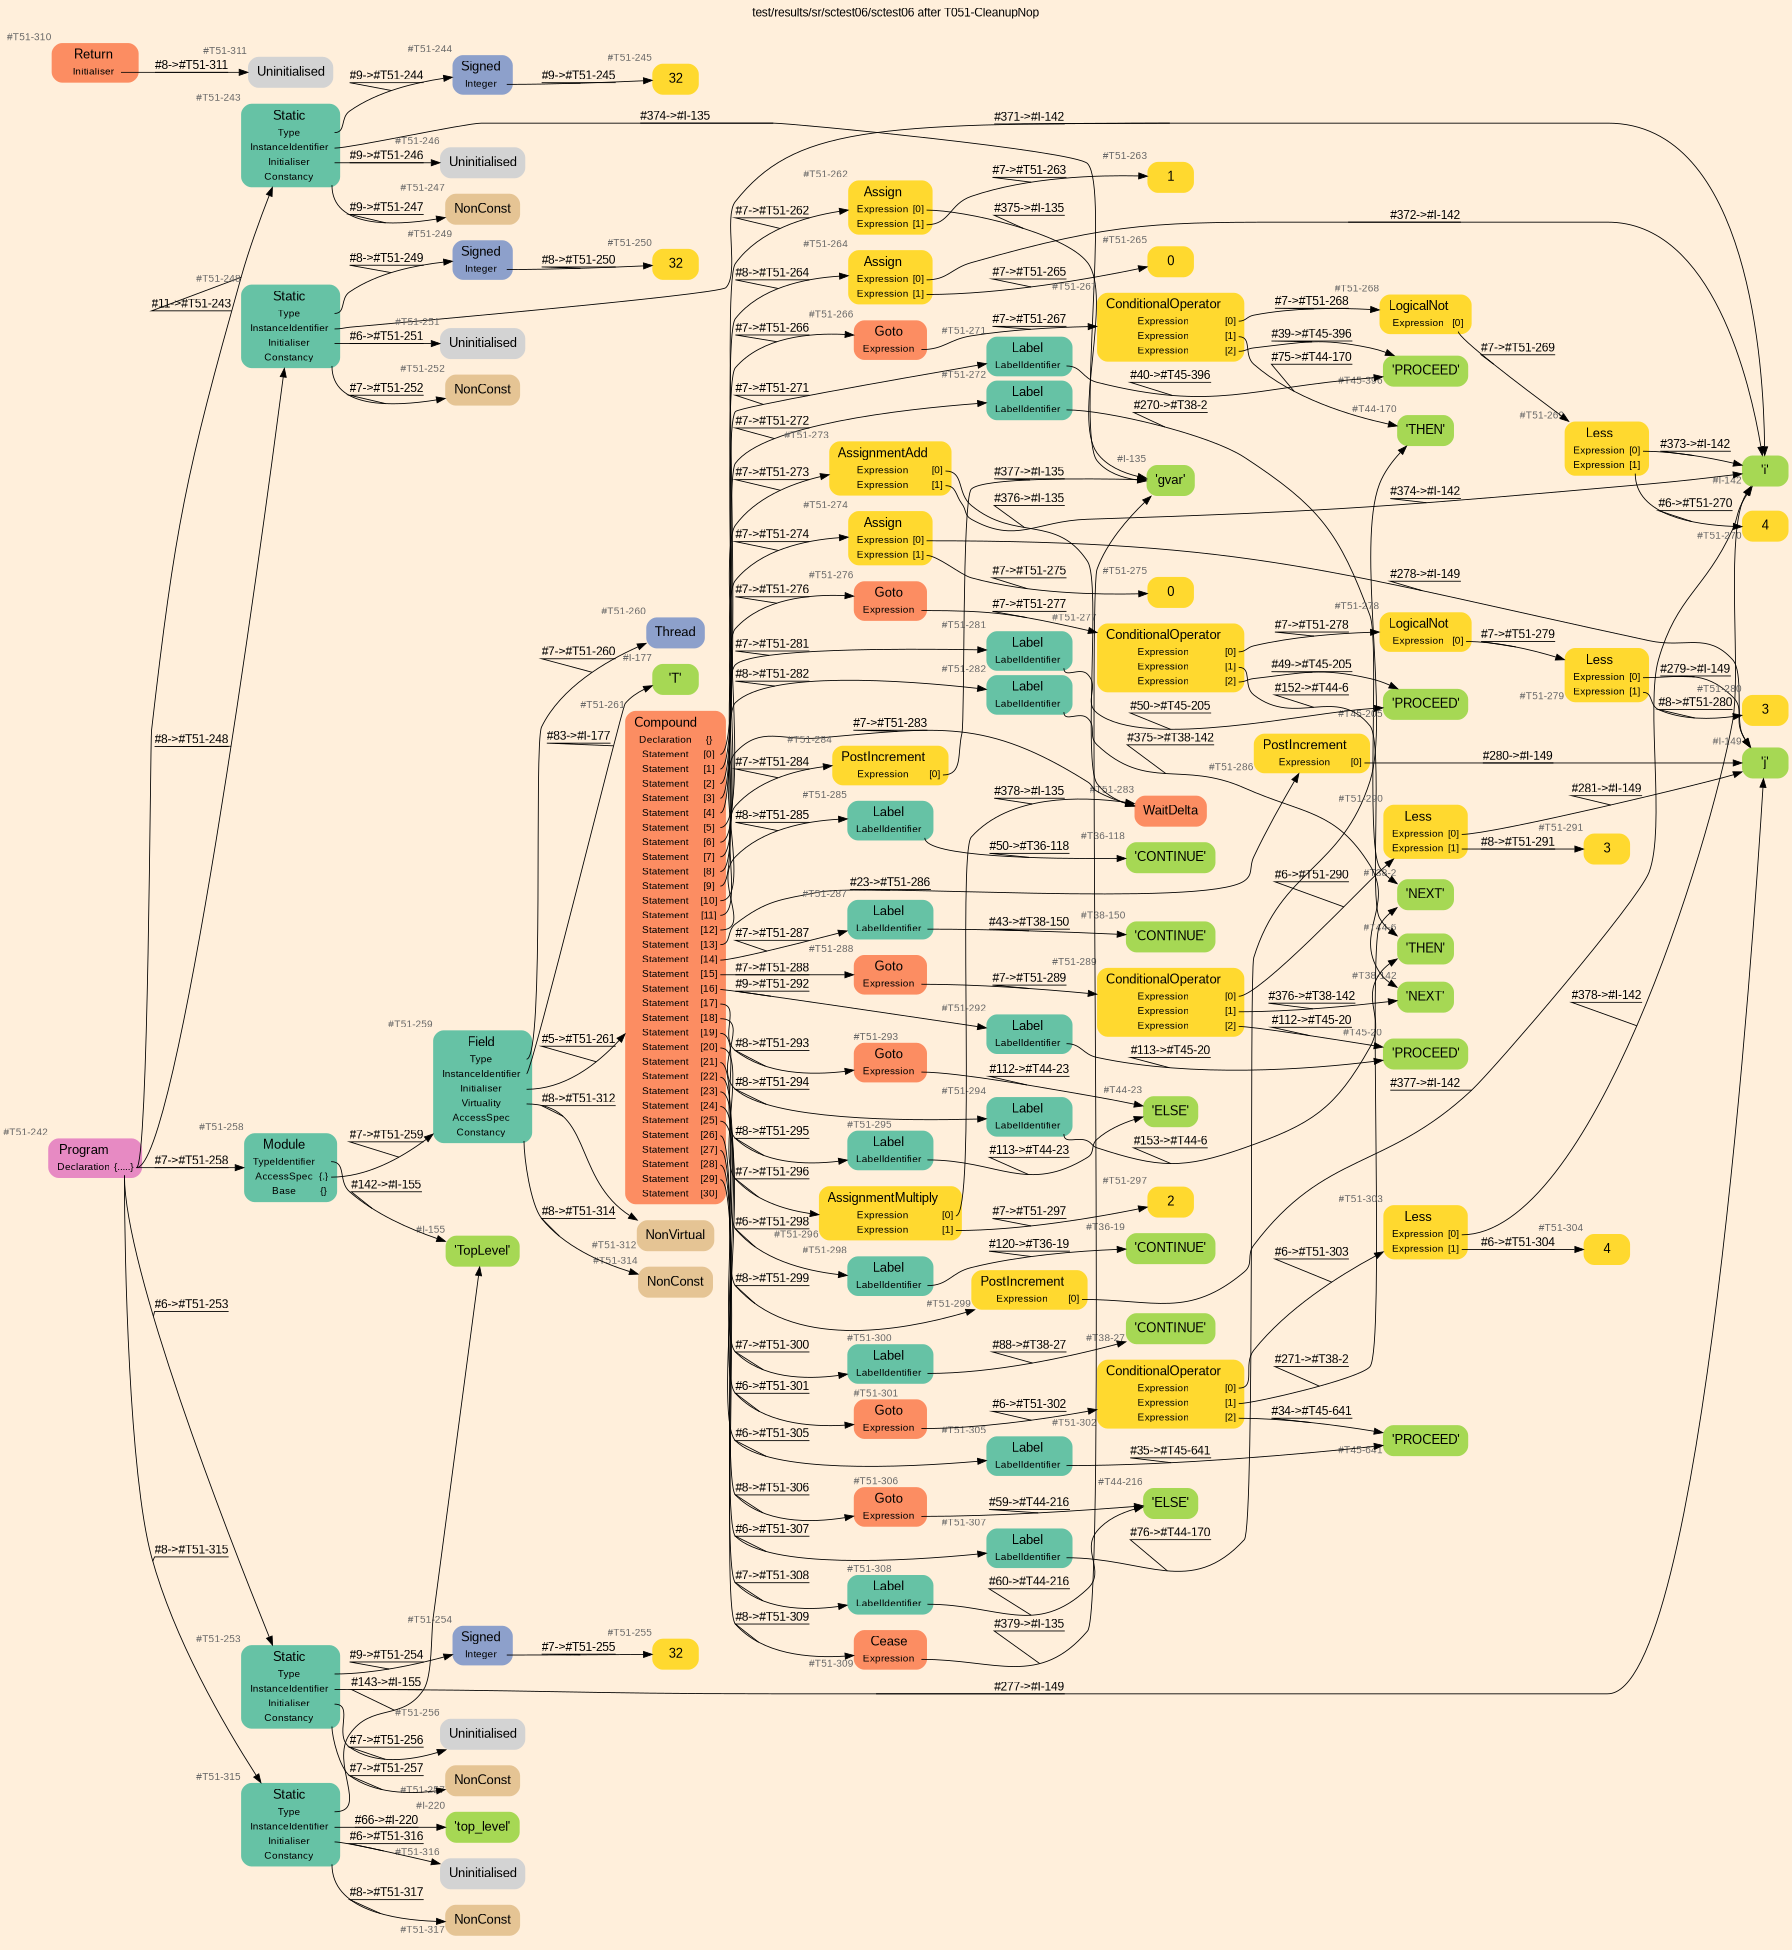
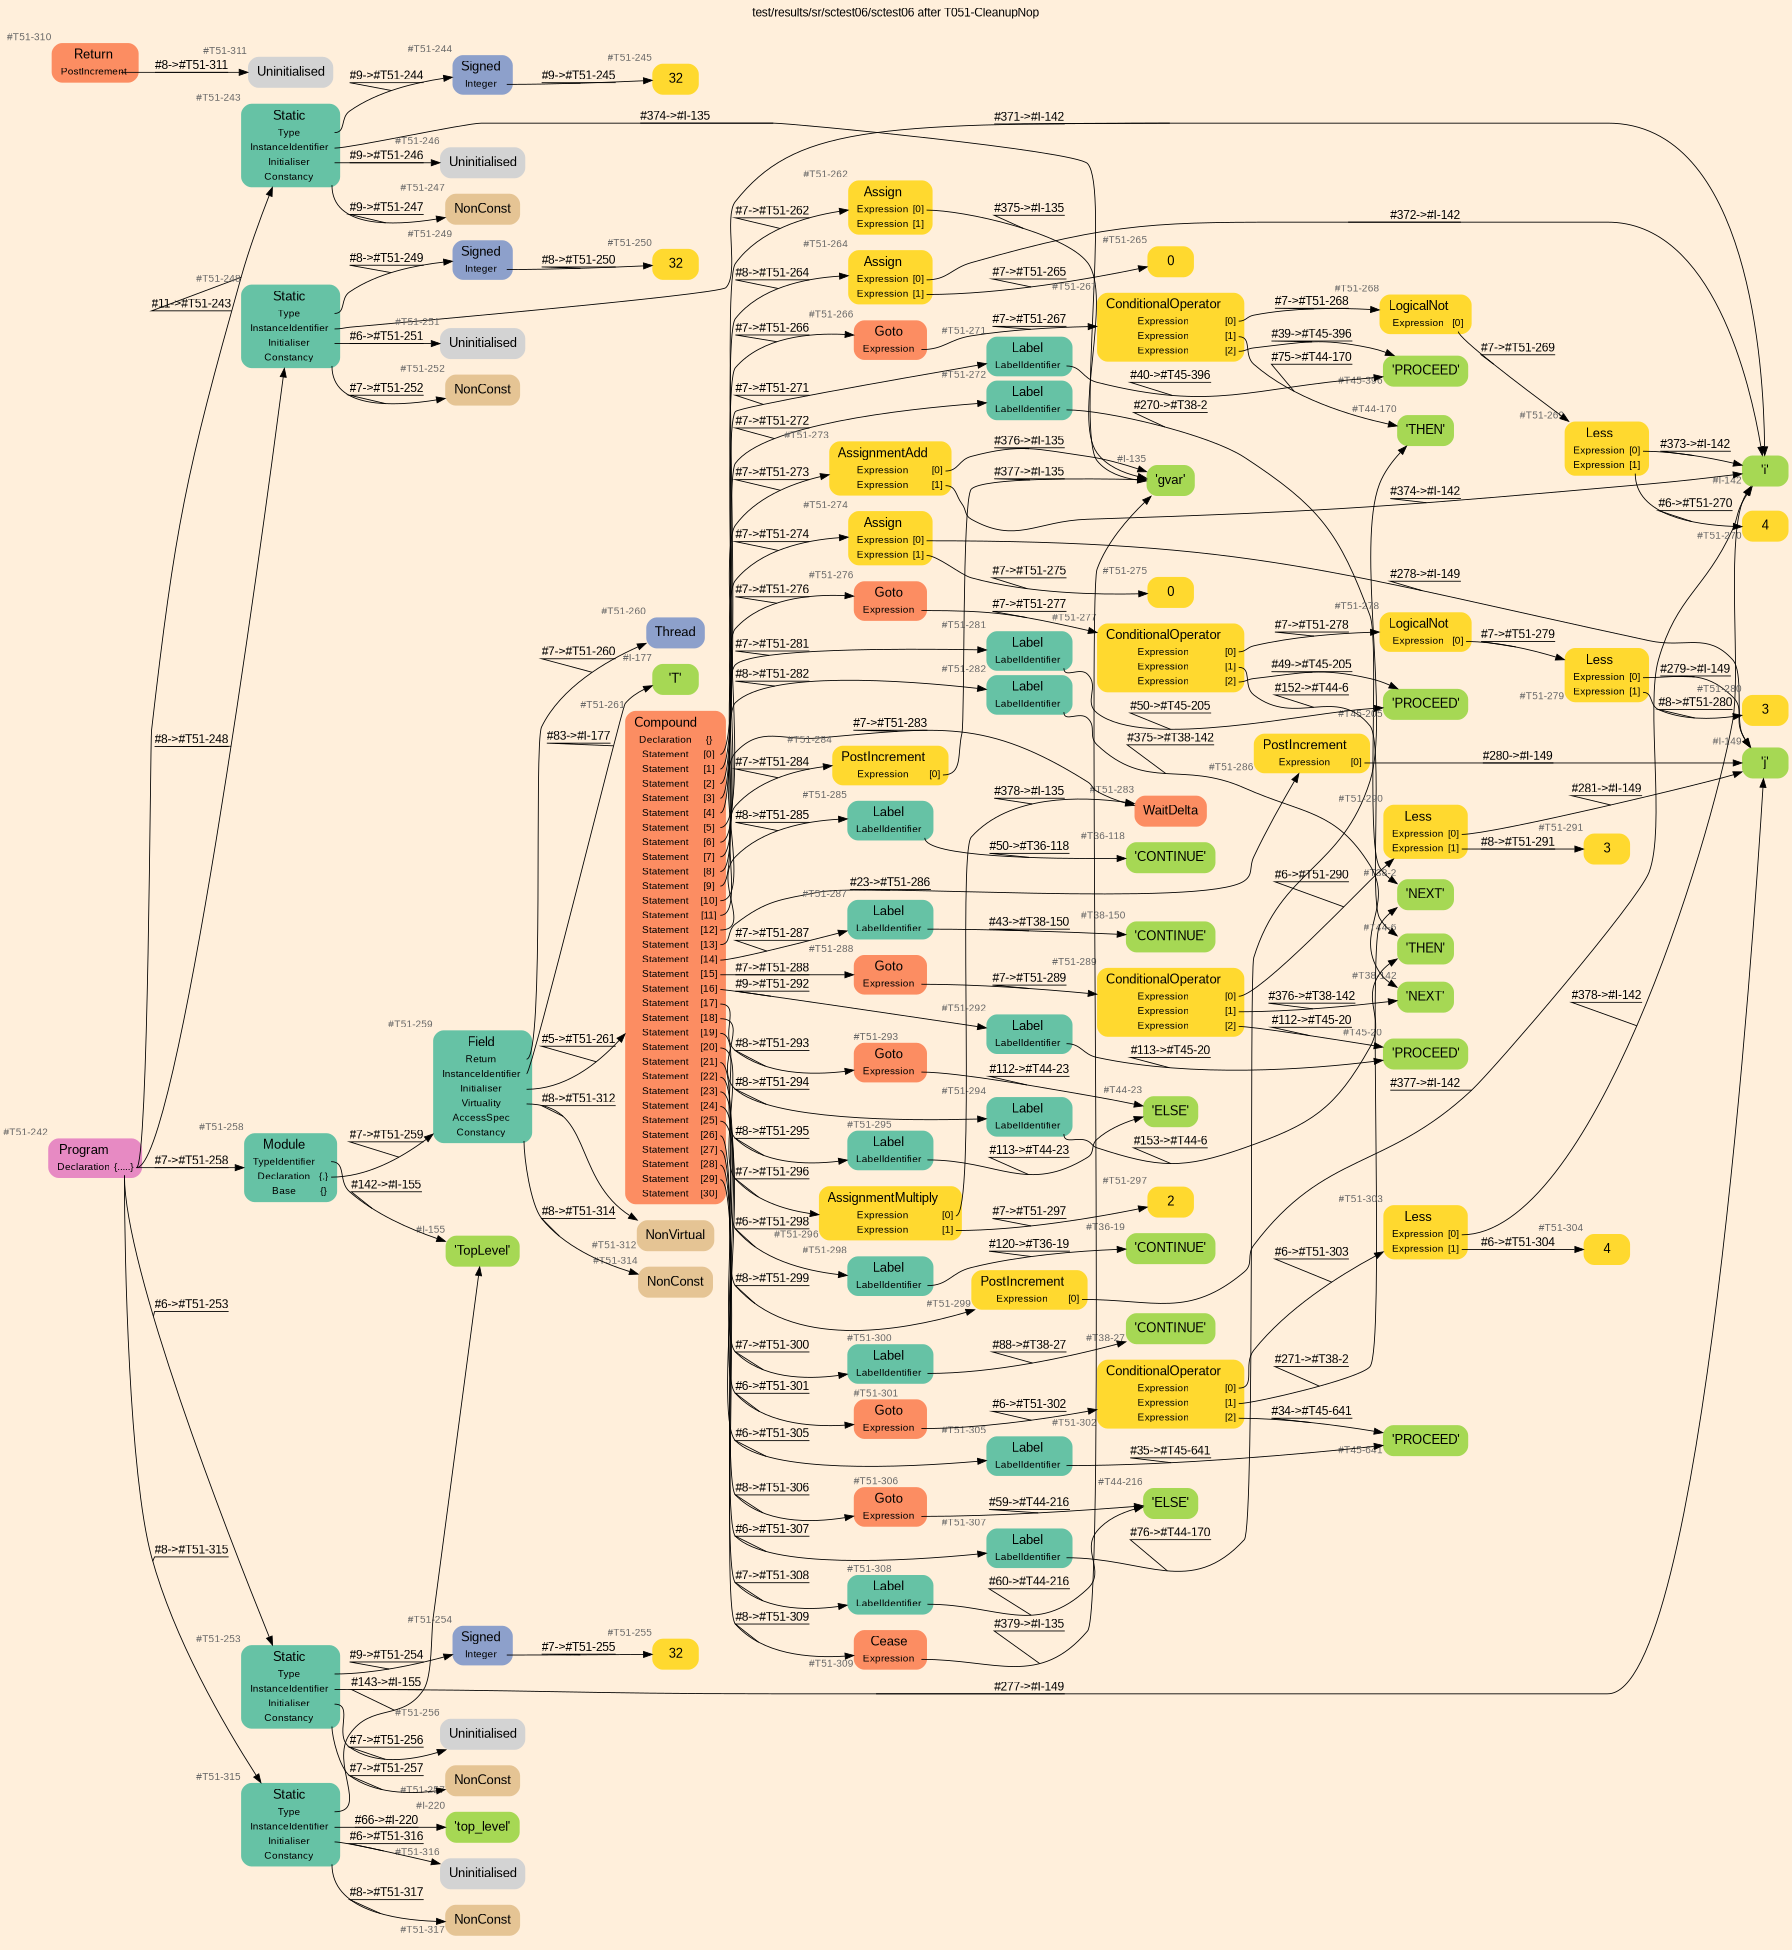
node "Return": text "Initialiser" -> "PostIncrement"
node "1": removed
edge "AssignmentAdd" -> "WaitDelta": now "AssignmentAdd" -> "'gvar'"
node "Field": text "Type" -> "Return"
node "Module": text "AccessSpec" -> "Declaration"
